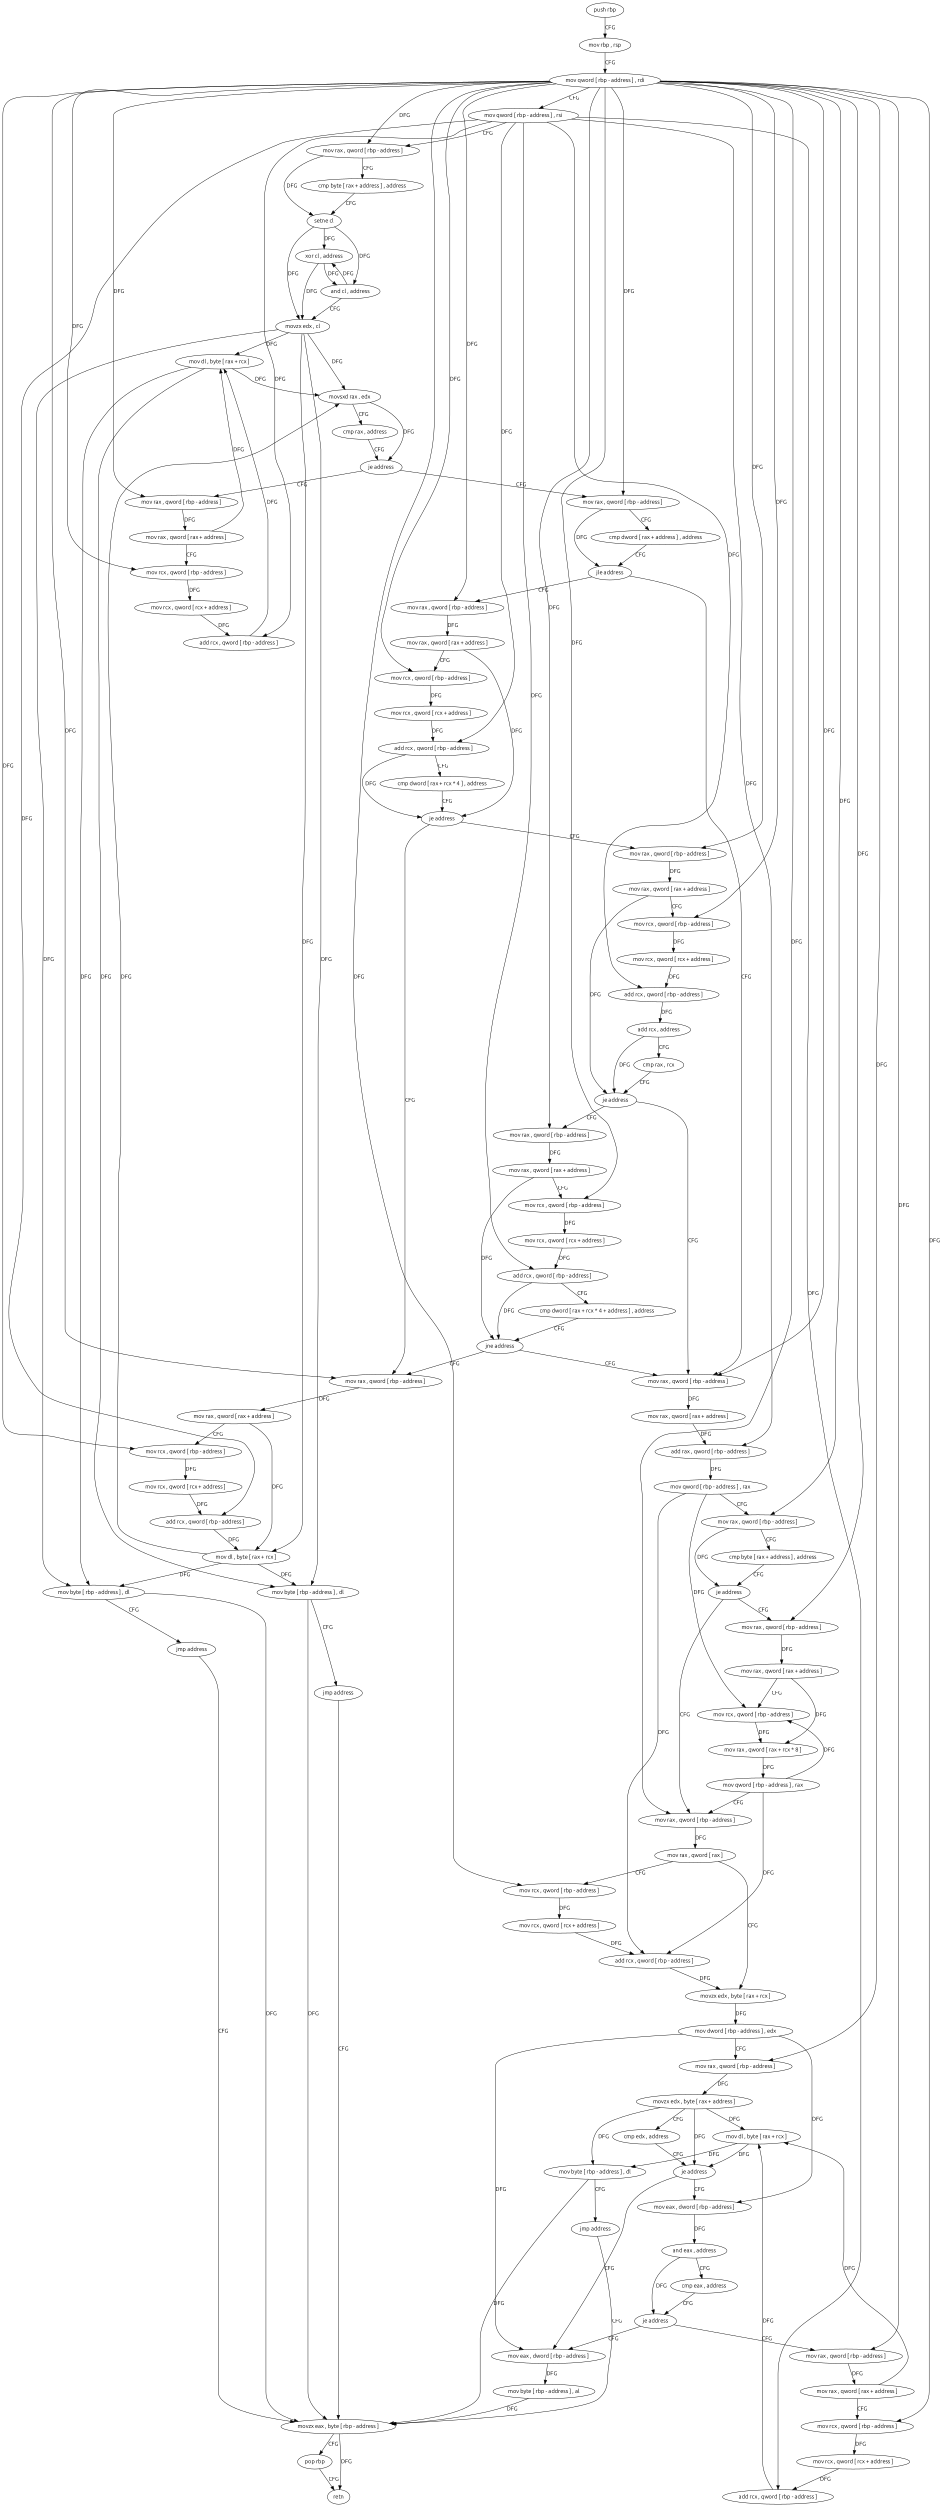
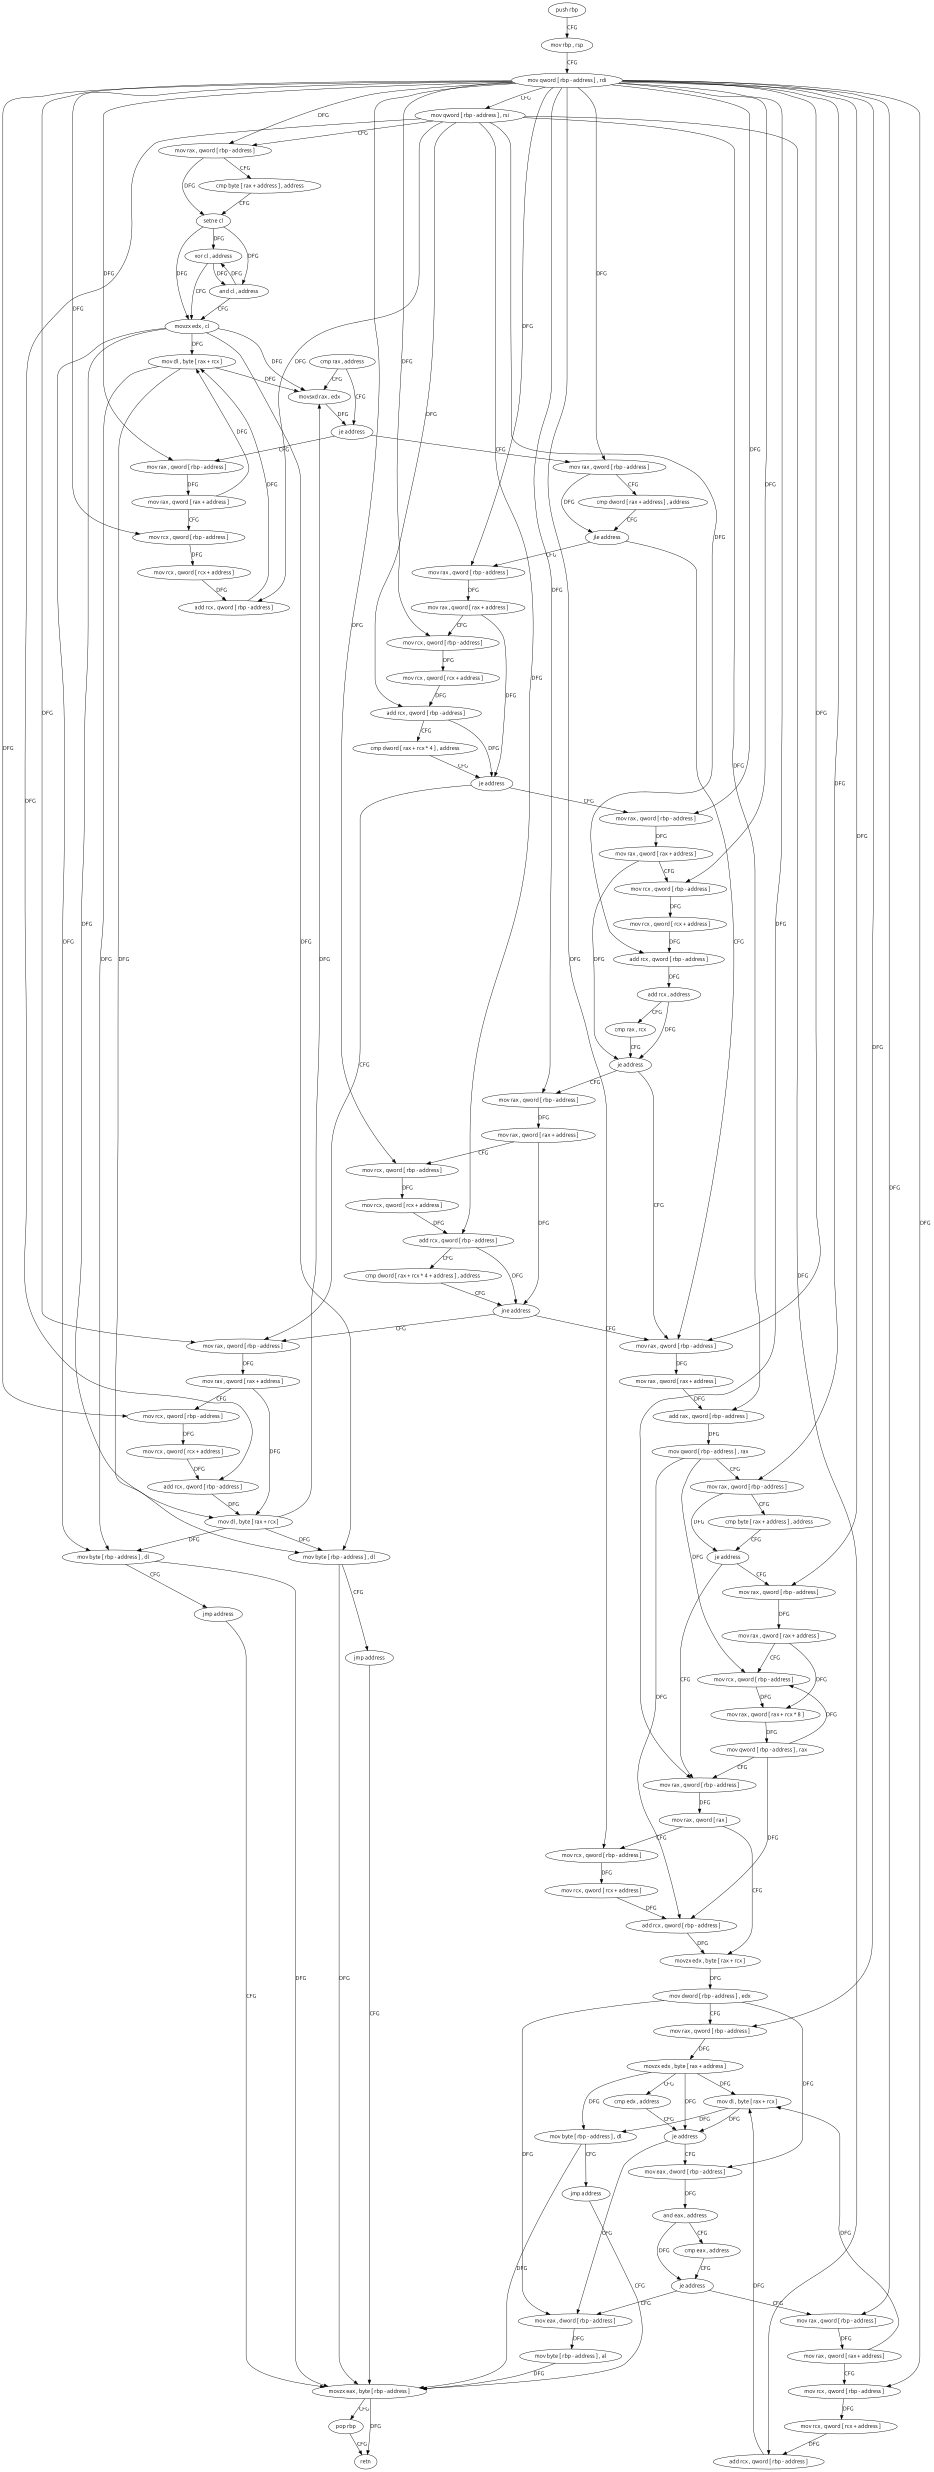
edge "xor cl , address" -> "movzx edx , cl": label "DFG" -> "CFG"
edge "movsxd rax , edx" -> "cmp rax , address": reversed
